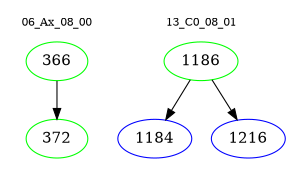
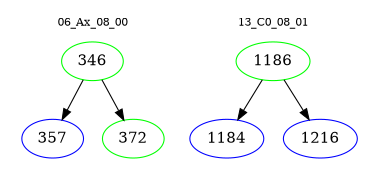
node "366": label "366" -> "346"
node "357": added
